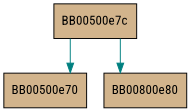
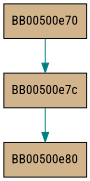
edge "BB00500e7c" -> "BB00500e70": reversed
node "BB00800e80": label "BB00800e80" -> "BB00500e80"
